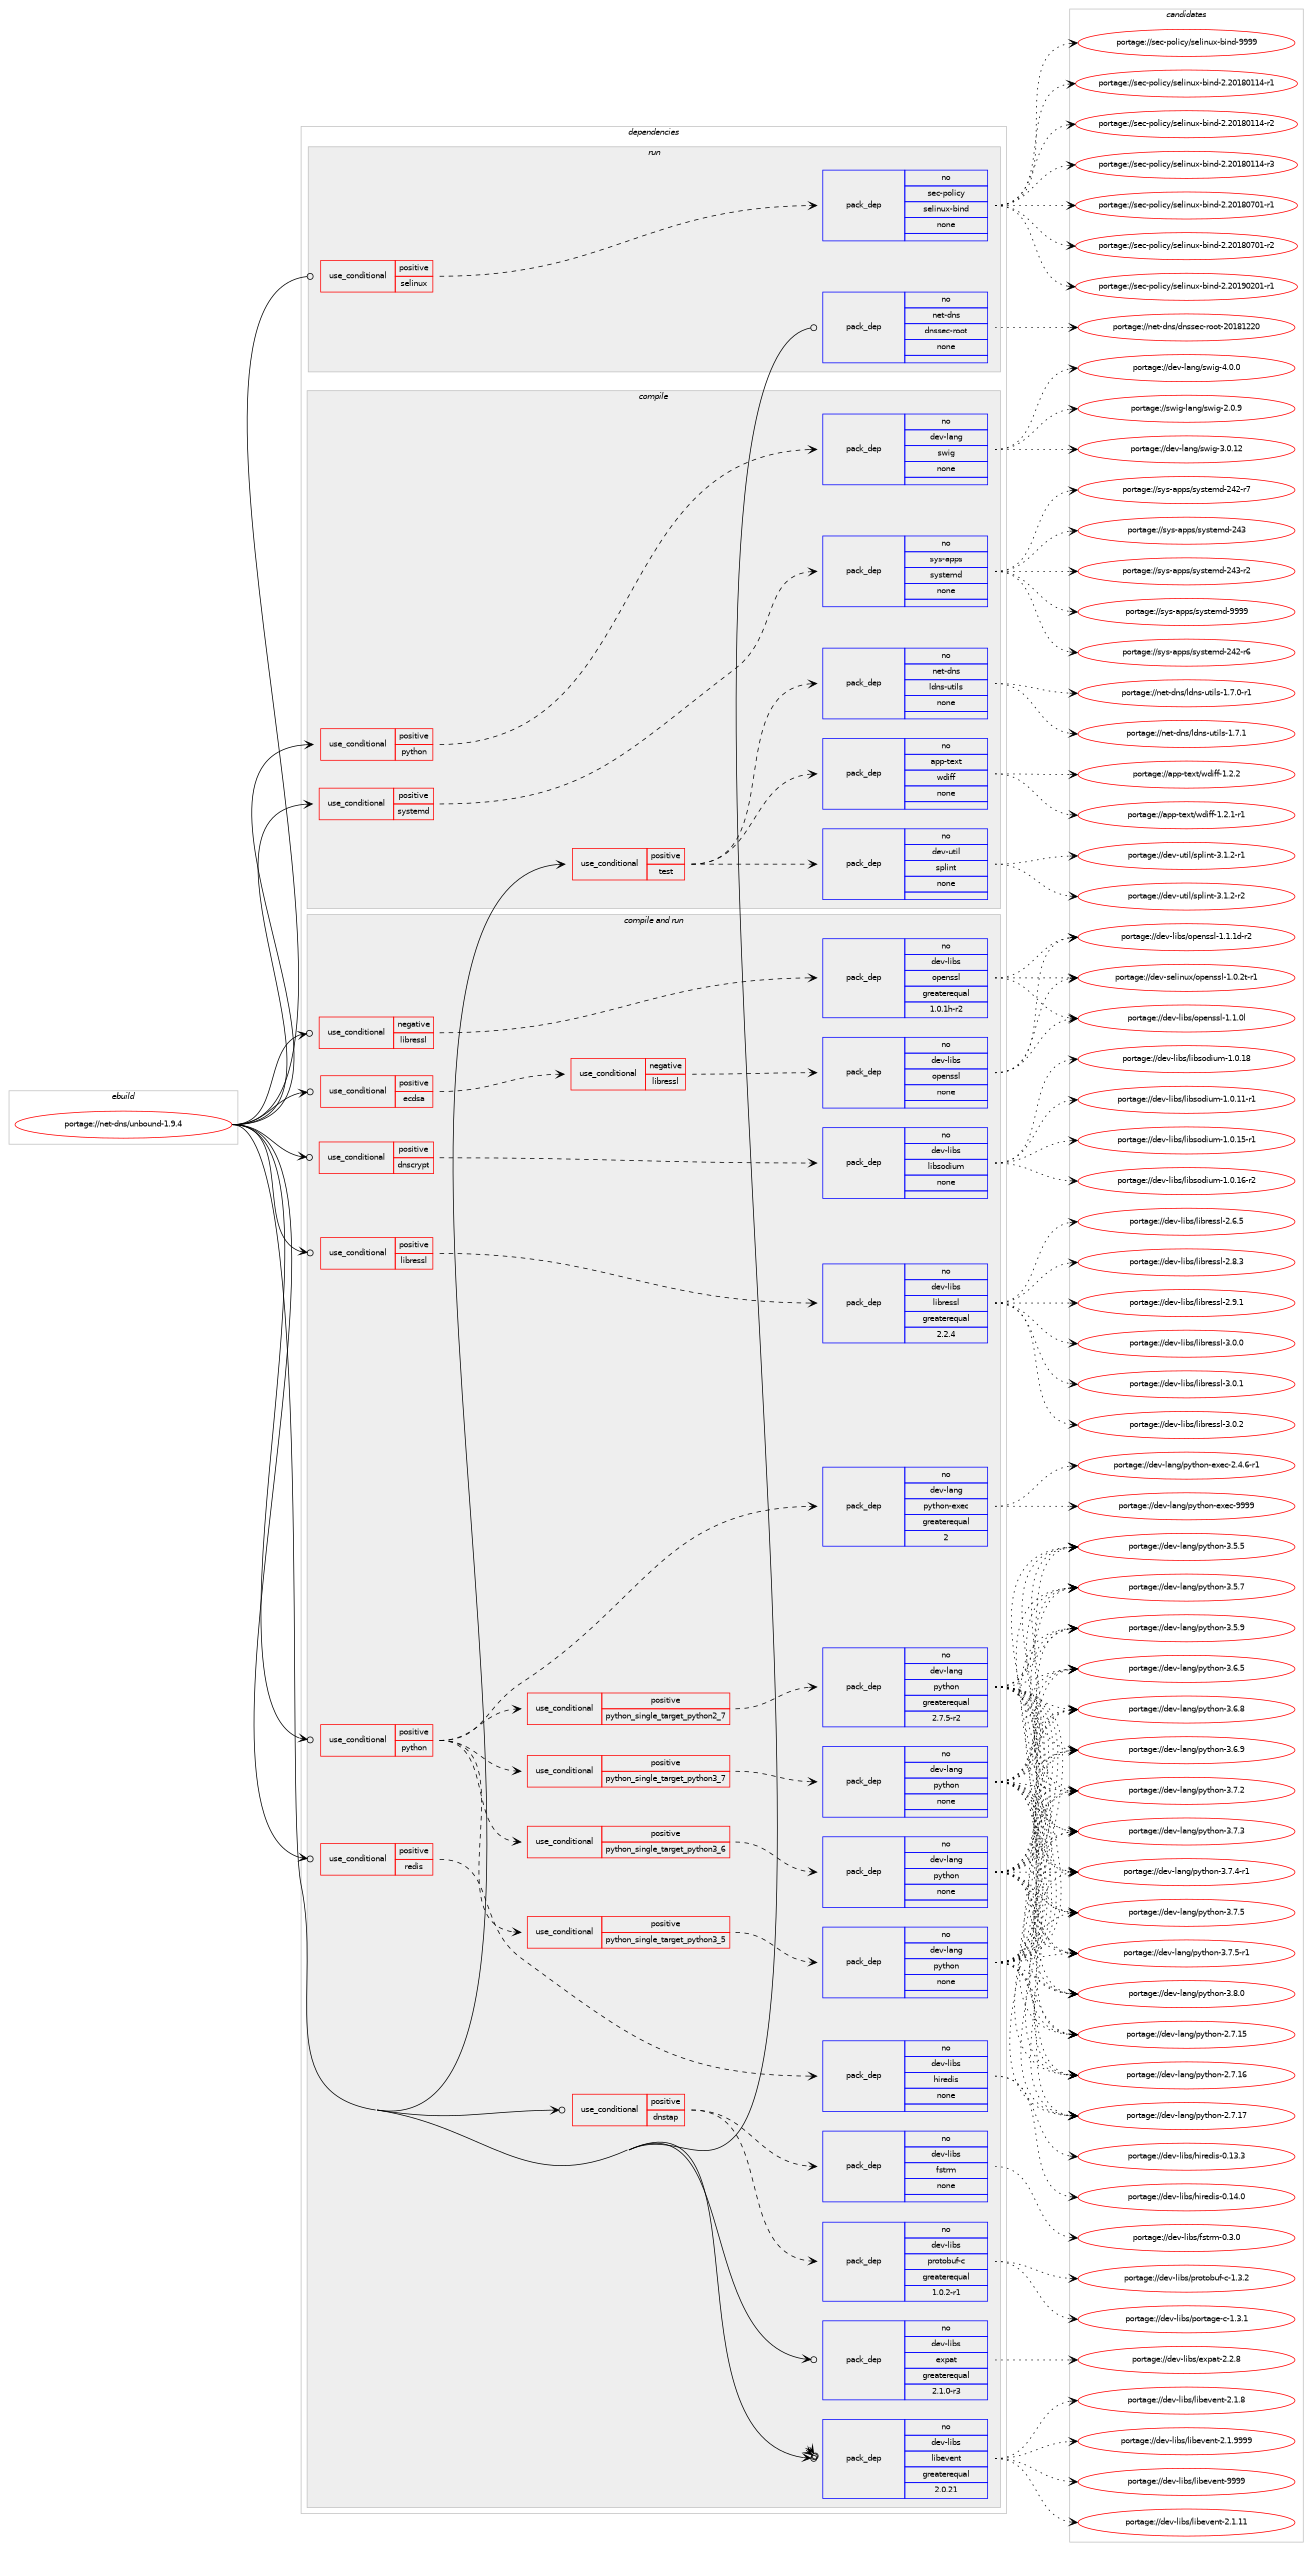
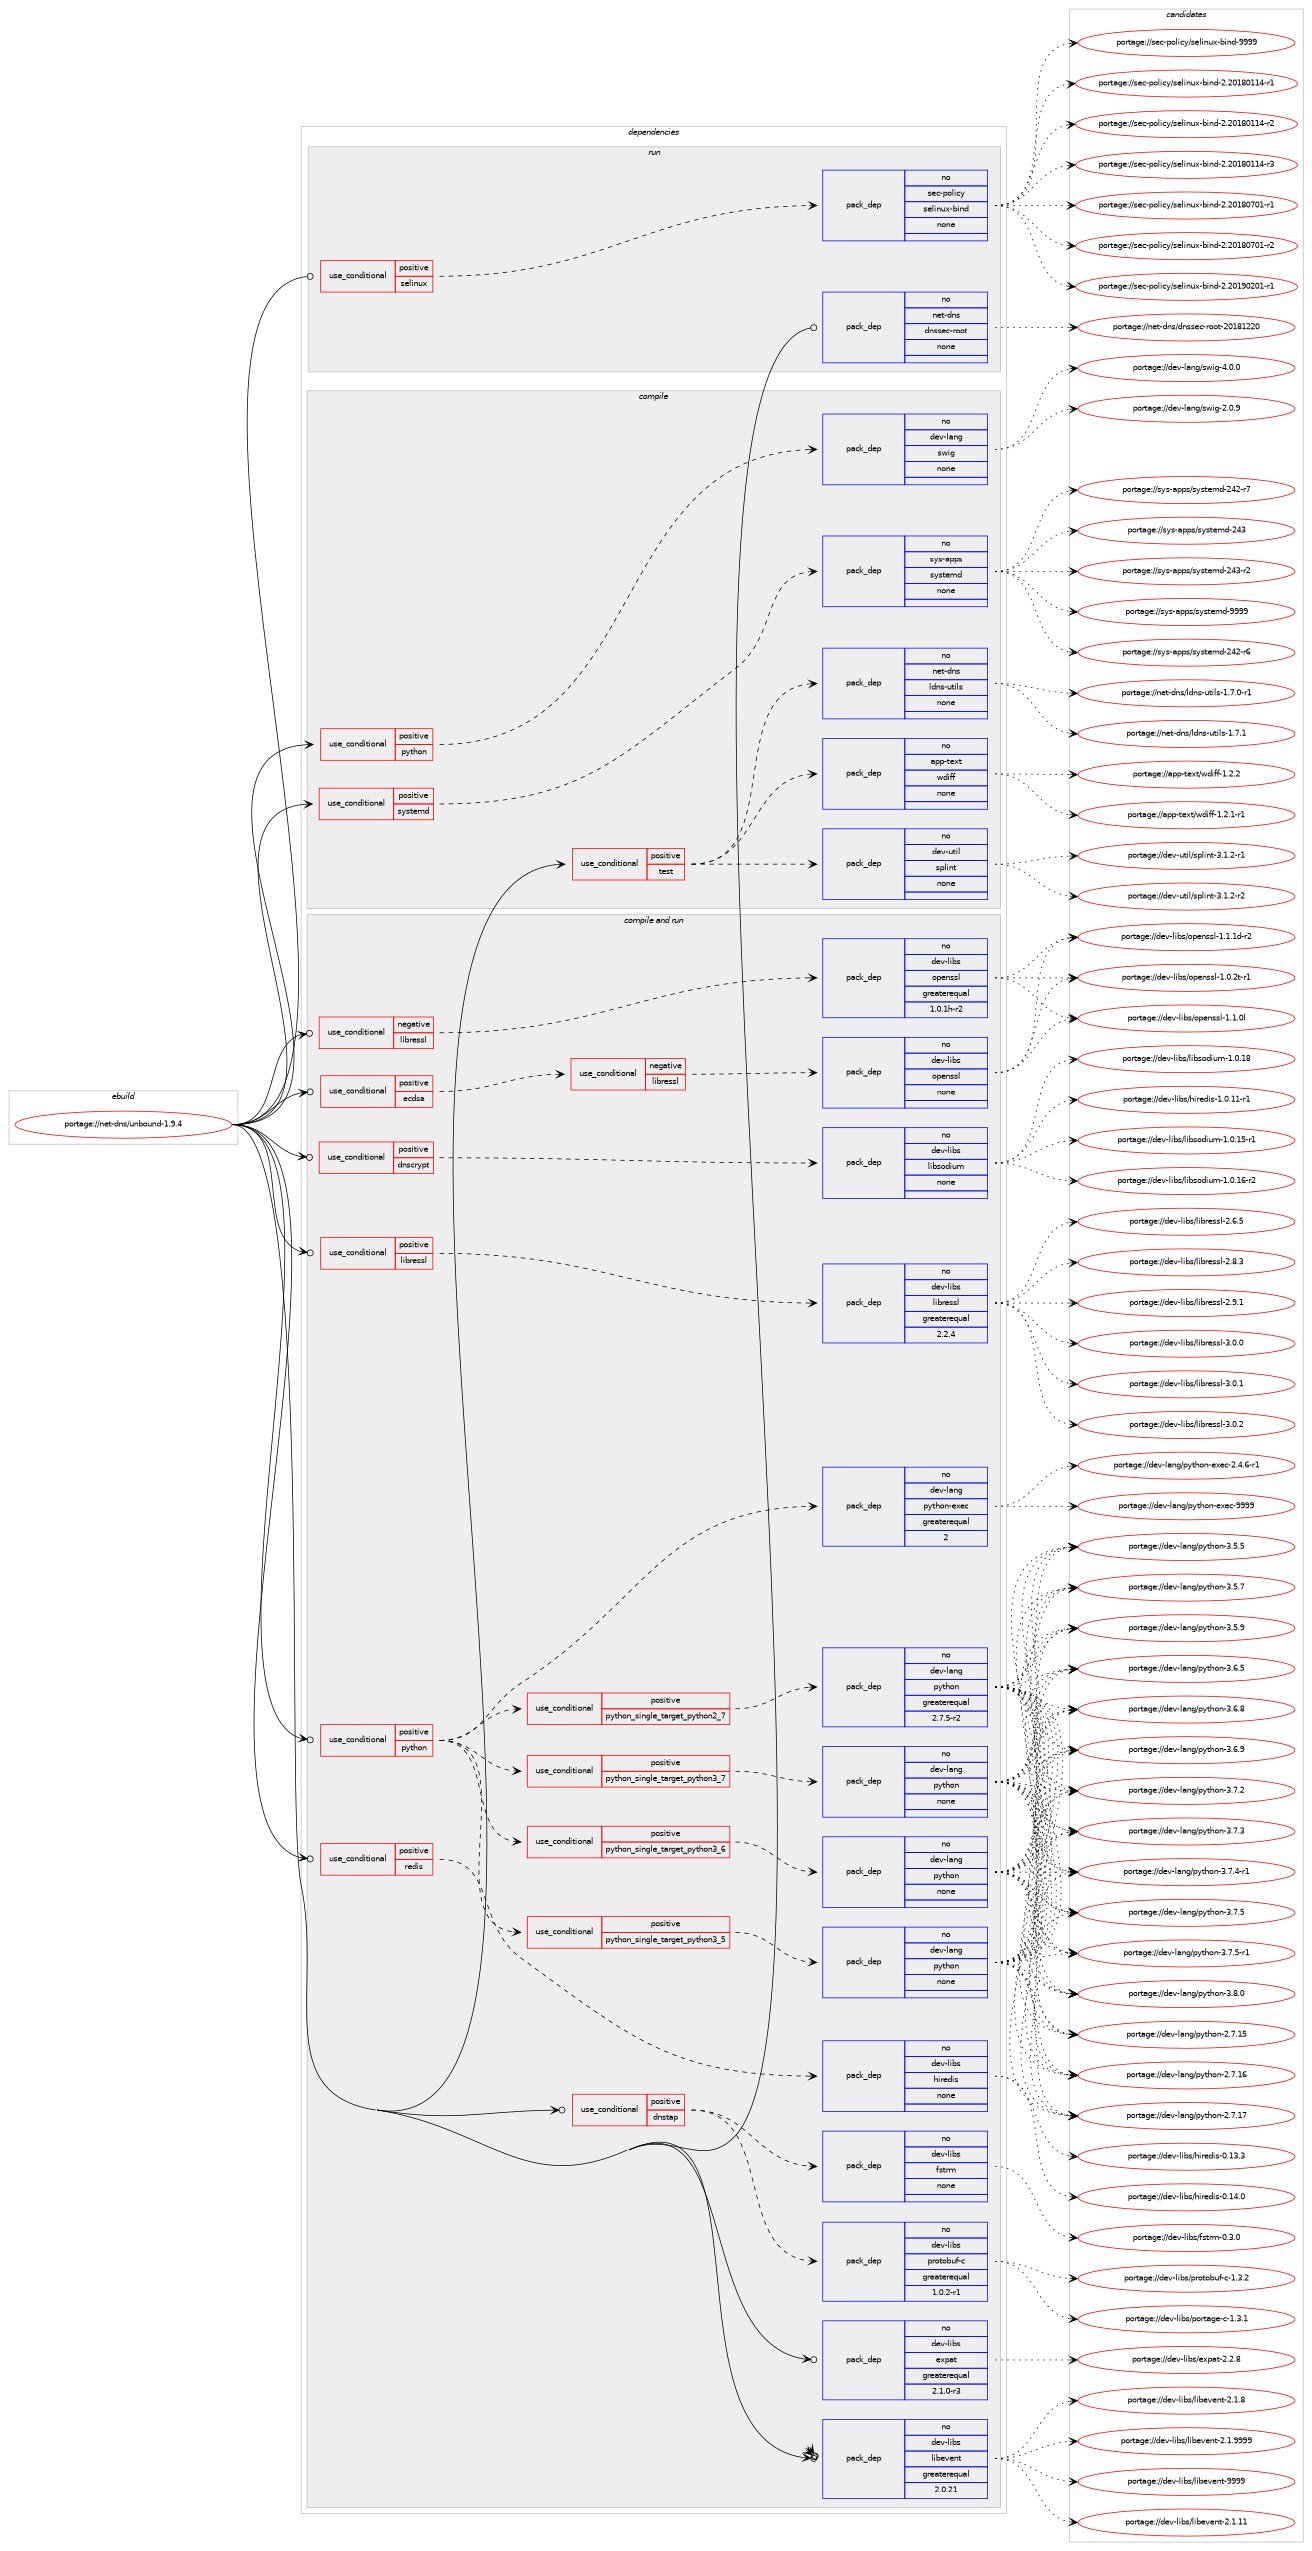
node "portage://swig-lang/swig-2.0.9": label "portage://swig-lang/swig-2.0.9" -> "portage://dev-lang/swig-2.0.9"
node "portage://dev-lang/swig-3.0.12": removed
node "portage://dev-selinux/openssl-1.0.2t-r1": label "portage://dev-selinux/openssl-1.0.2t-r1" -> "portage://dev-libs/openssl-1.0.2t-r1"
node "portage://dev-libs/libsodium-1.0.11-r1": label "portage://dev-libs/libsodium-1.0.11-r1" -> "portage://dev-libs/hiredis-1.0.11-r1"
